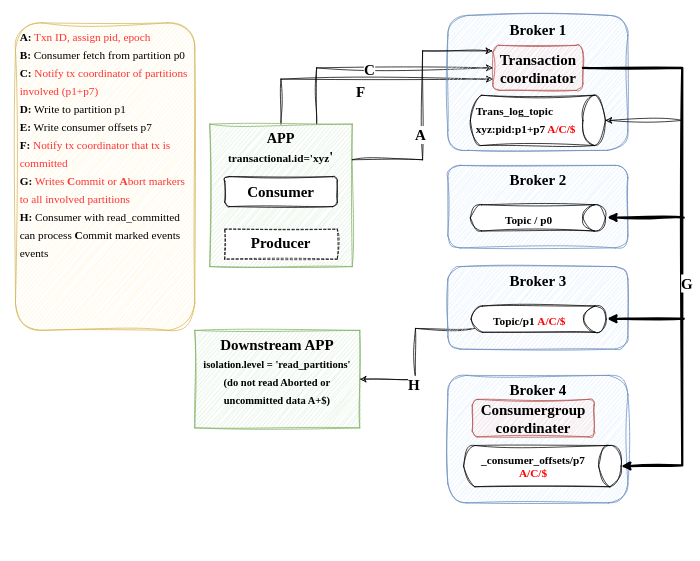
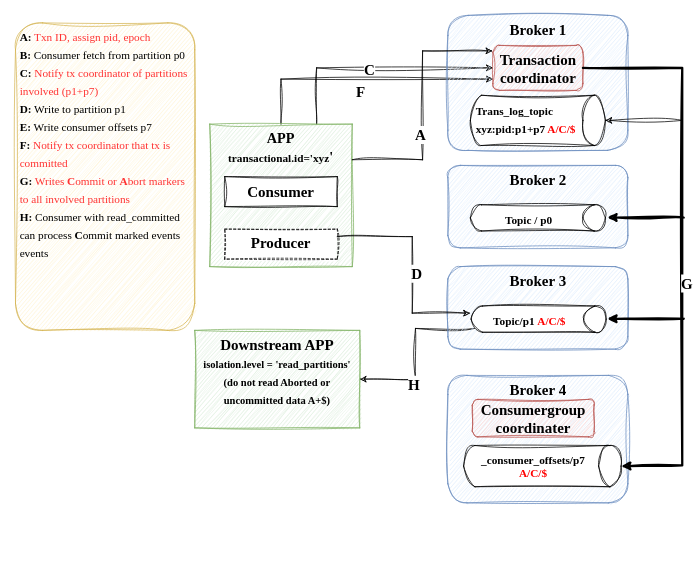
node "Consumer": shape rounded rectangle -> rectangle
edge "Producer" -> "Topic/p1 A/C/$": added, label "D"
